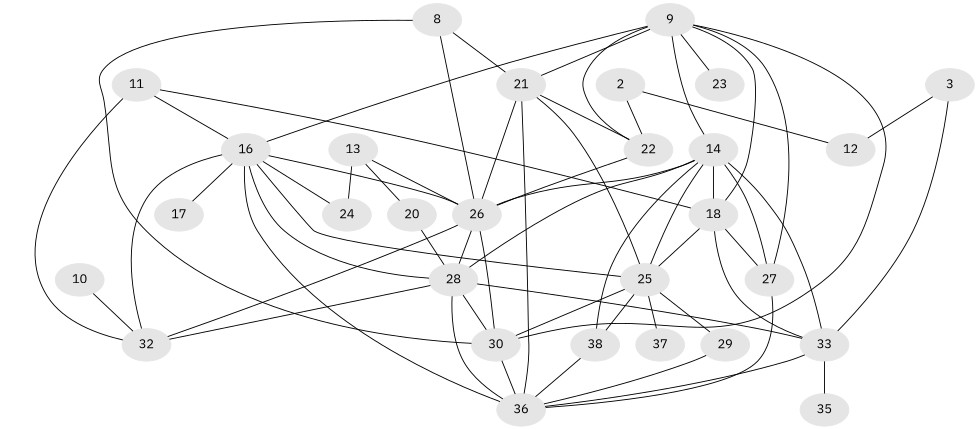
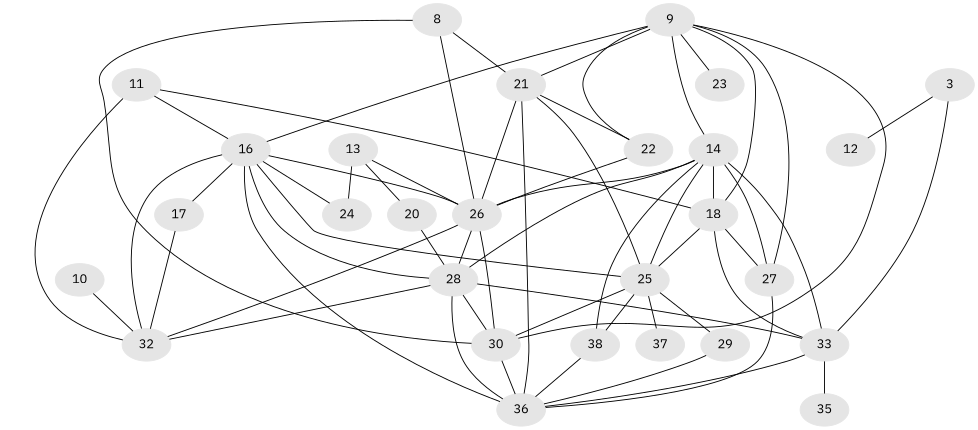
node "2": removed
edge "17" -- "32": added
